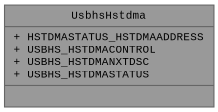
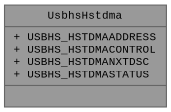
node "UsbhsHstdma": text "+ HSTDMASTATUS_HSTDMAADDRESS" -> "+ USBHS_HSTDMAADDRESS"
